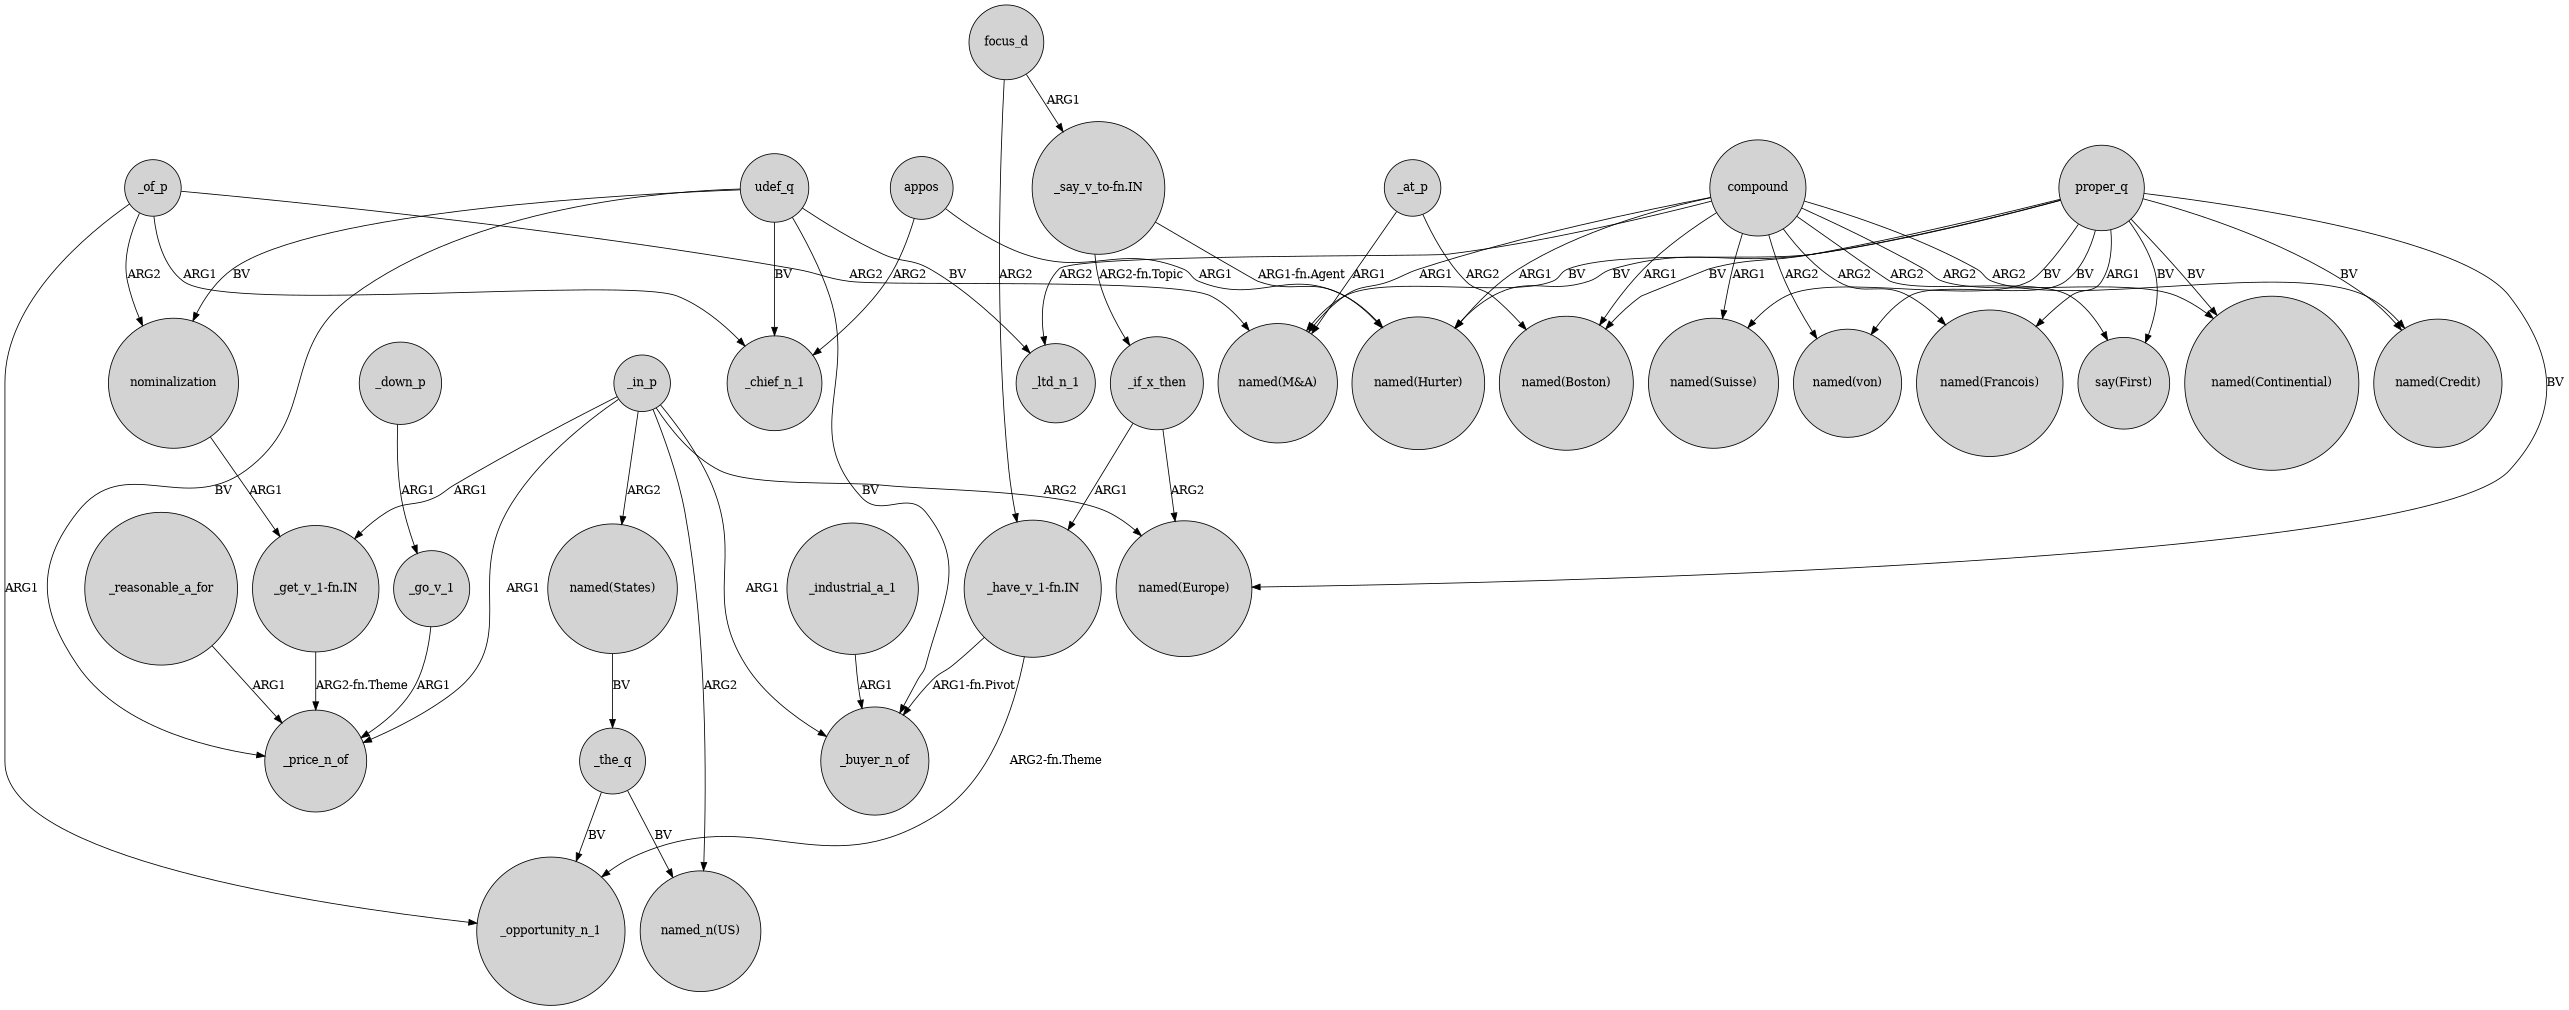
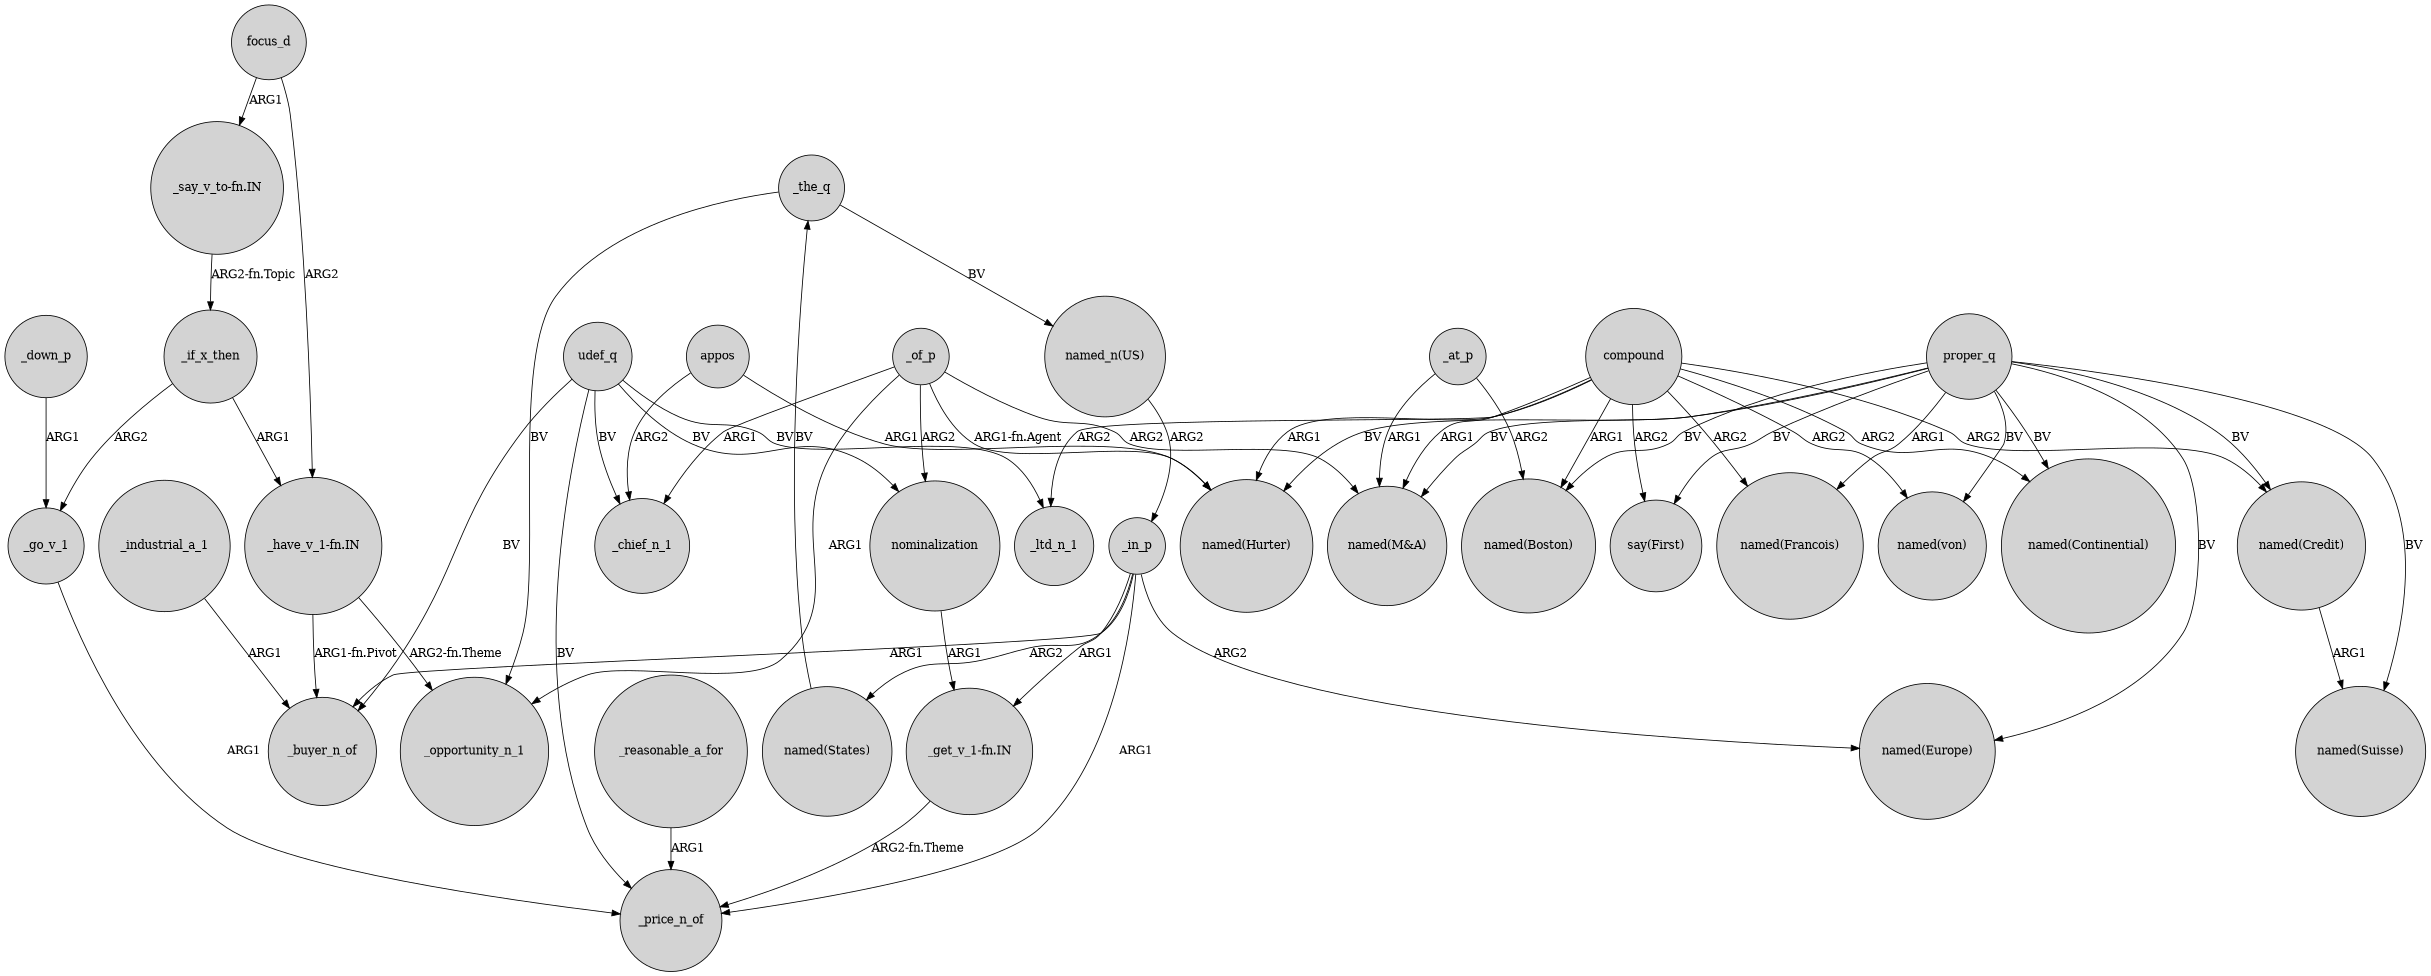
edge "compound" -> "named(Suisse)": now "named(Credit)" -> "named(Suisse)"
edge "_say_v_to-fn.IN" -> "named(Hurter)": now "_of_p" -> "named(Hurter)"
edge "_if_x_then" -> "named(Europe)": now "_if_x_then" -> "_go_v_1"
edge "_in_p" -> "named_n(US)": reversed
